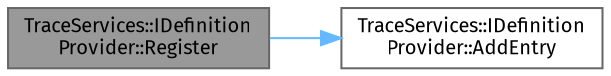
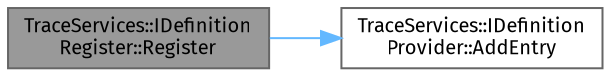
node "TraceServices::IDefinition Provider::Register": label "TraceServices::IDefinition Provider::Register" -> "TraceServices::IDefinition Register::Register"
